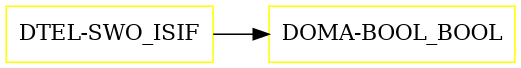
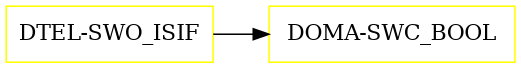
node "DOMA-BOOL_BOOL": label "DOMA-BOOL_BOOL" -> "DOMA-SWC_BOOL"
